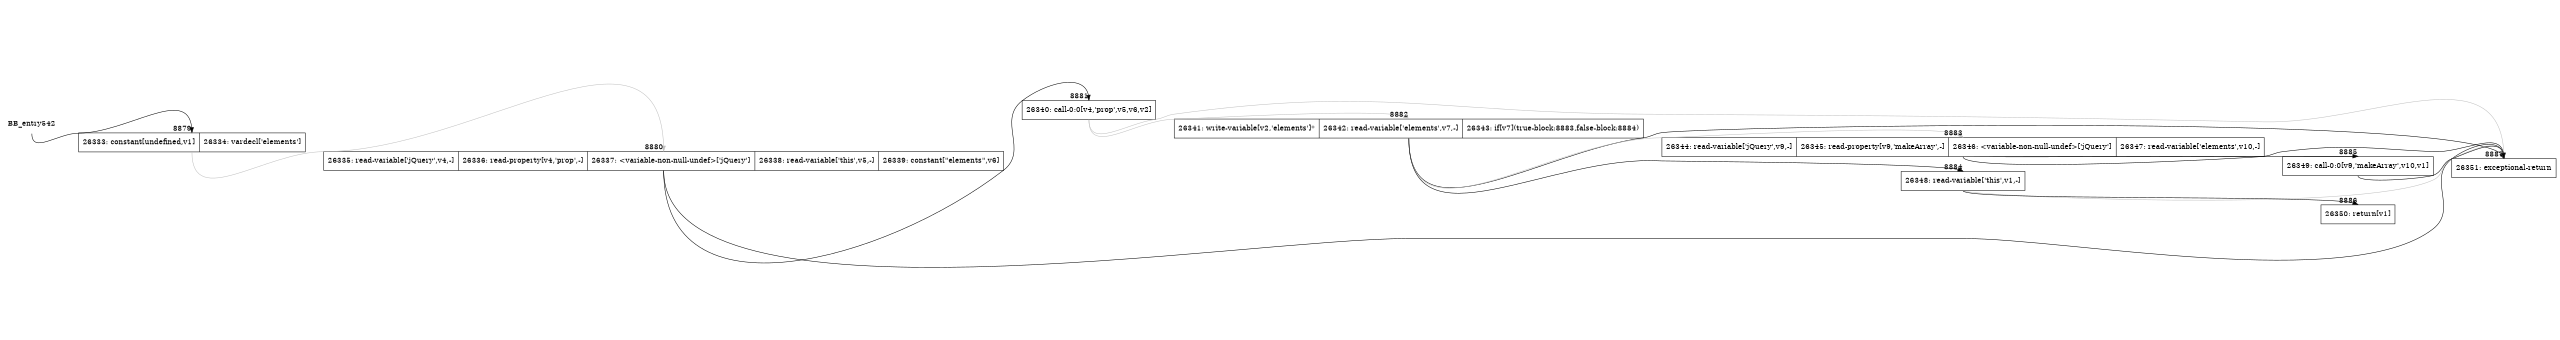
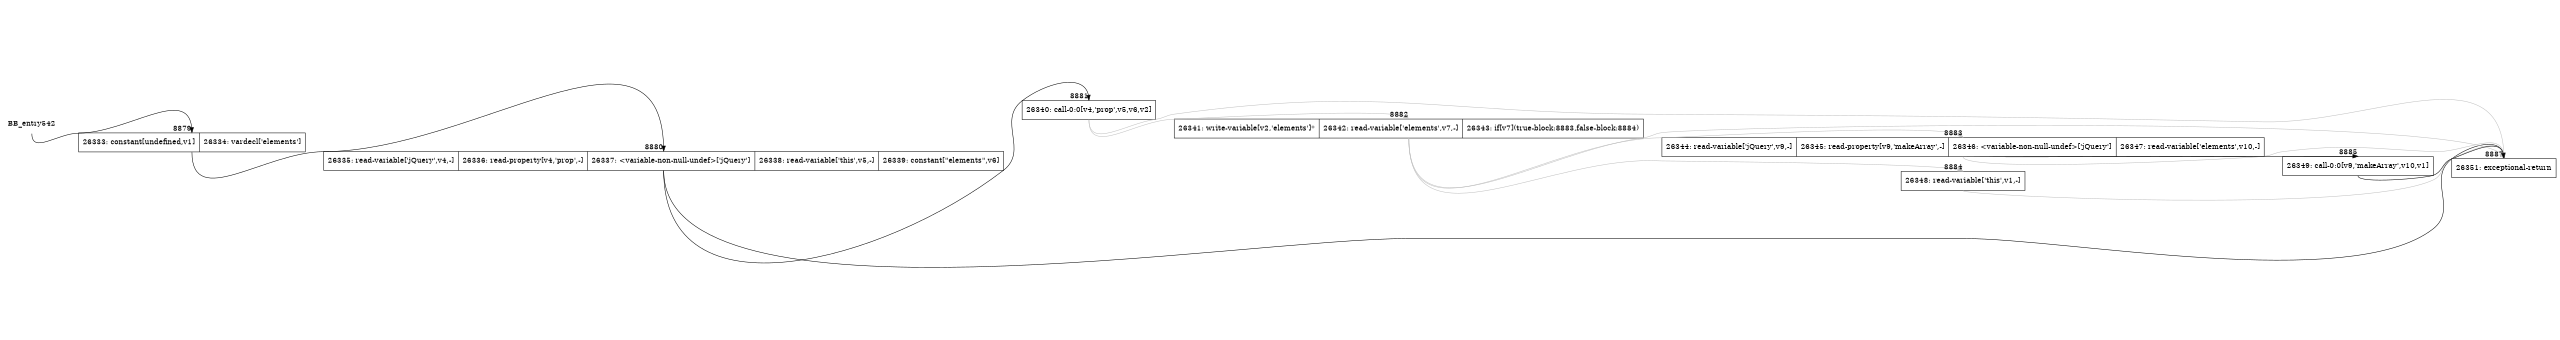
edge "26341: write-variable[v2,'elements']*" -> "26351: exceptional-return": color black -> gray
edge "26333: constant[undefined,v1]" -> "26335: read-variable['jQuery',v4,-]": color gray -> black
edge "26344: read-variable['jQuery',v9,-]" -> "26351: exceptional-return": color black -> gray
edge "26341: write-variable[v2,'elements']*" -> "26348: read-variable['this',v1,-]": color black -> gray
node "26350: return[v1]": removed
